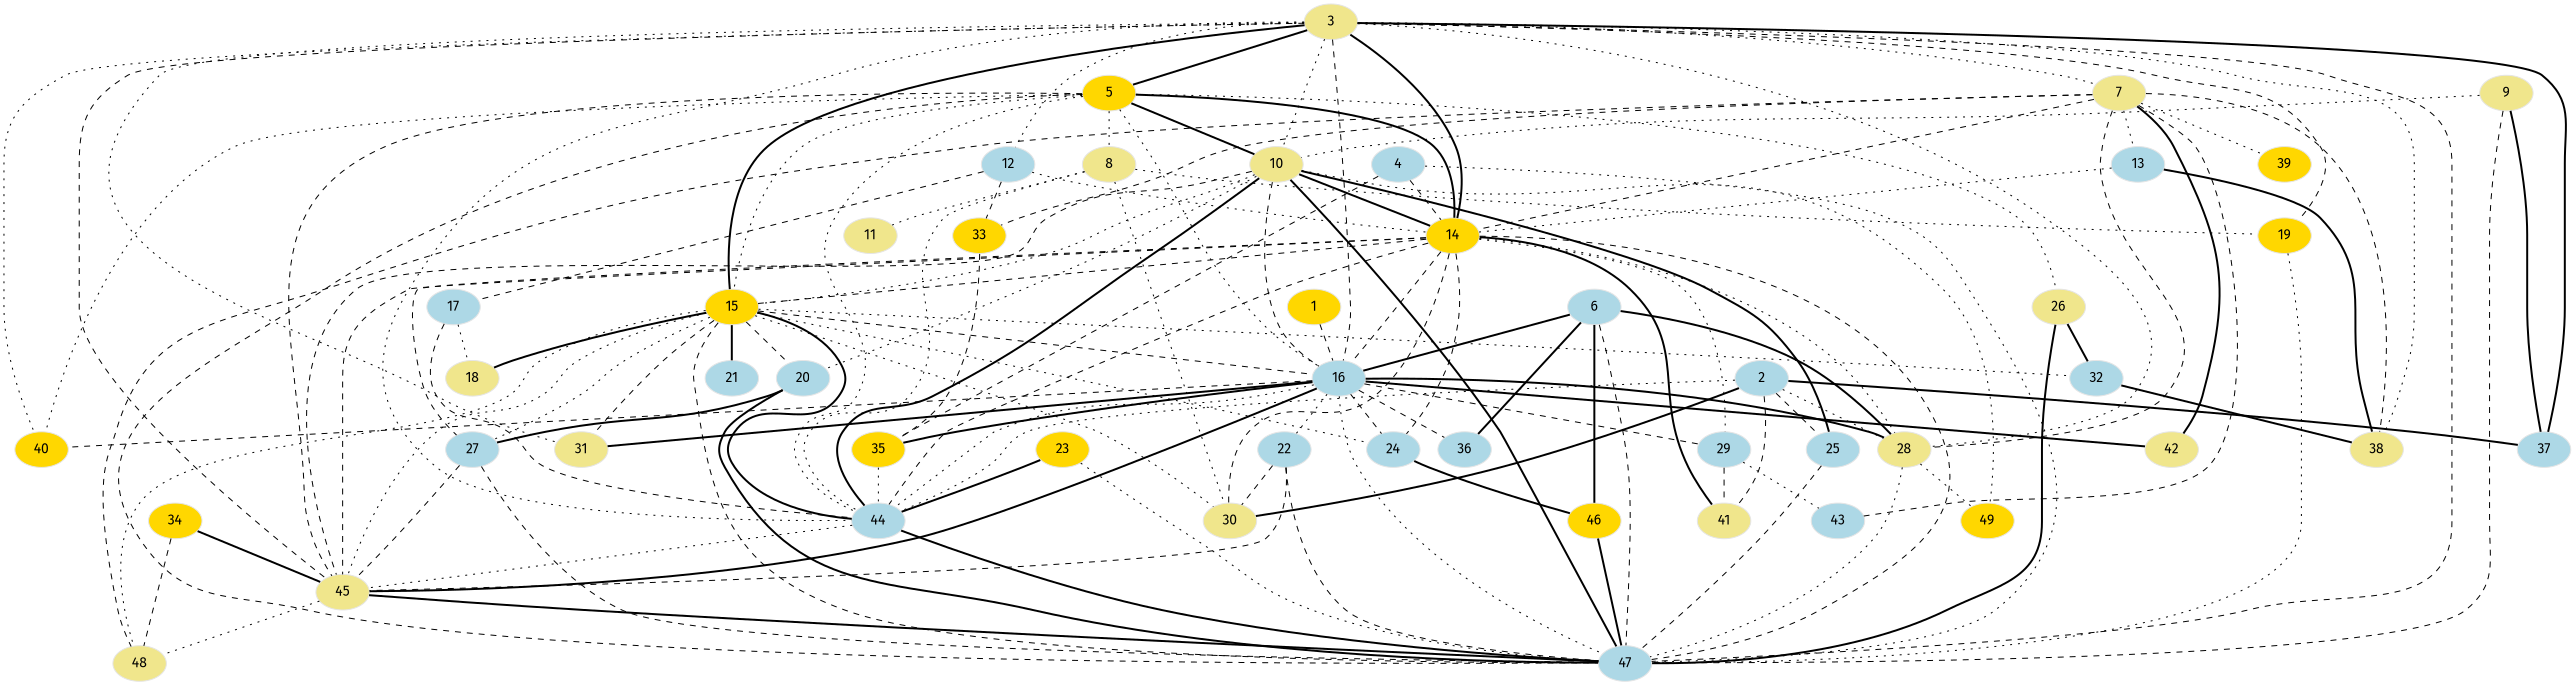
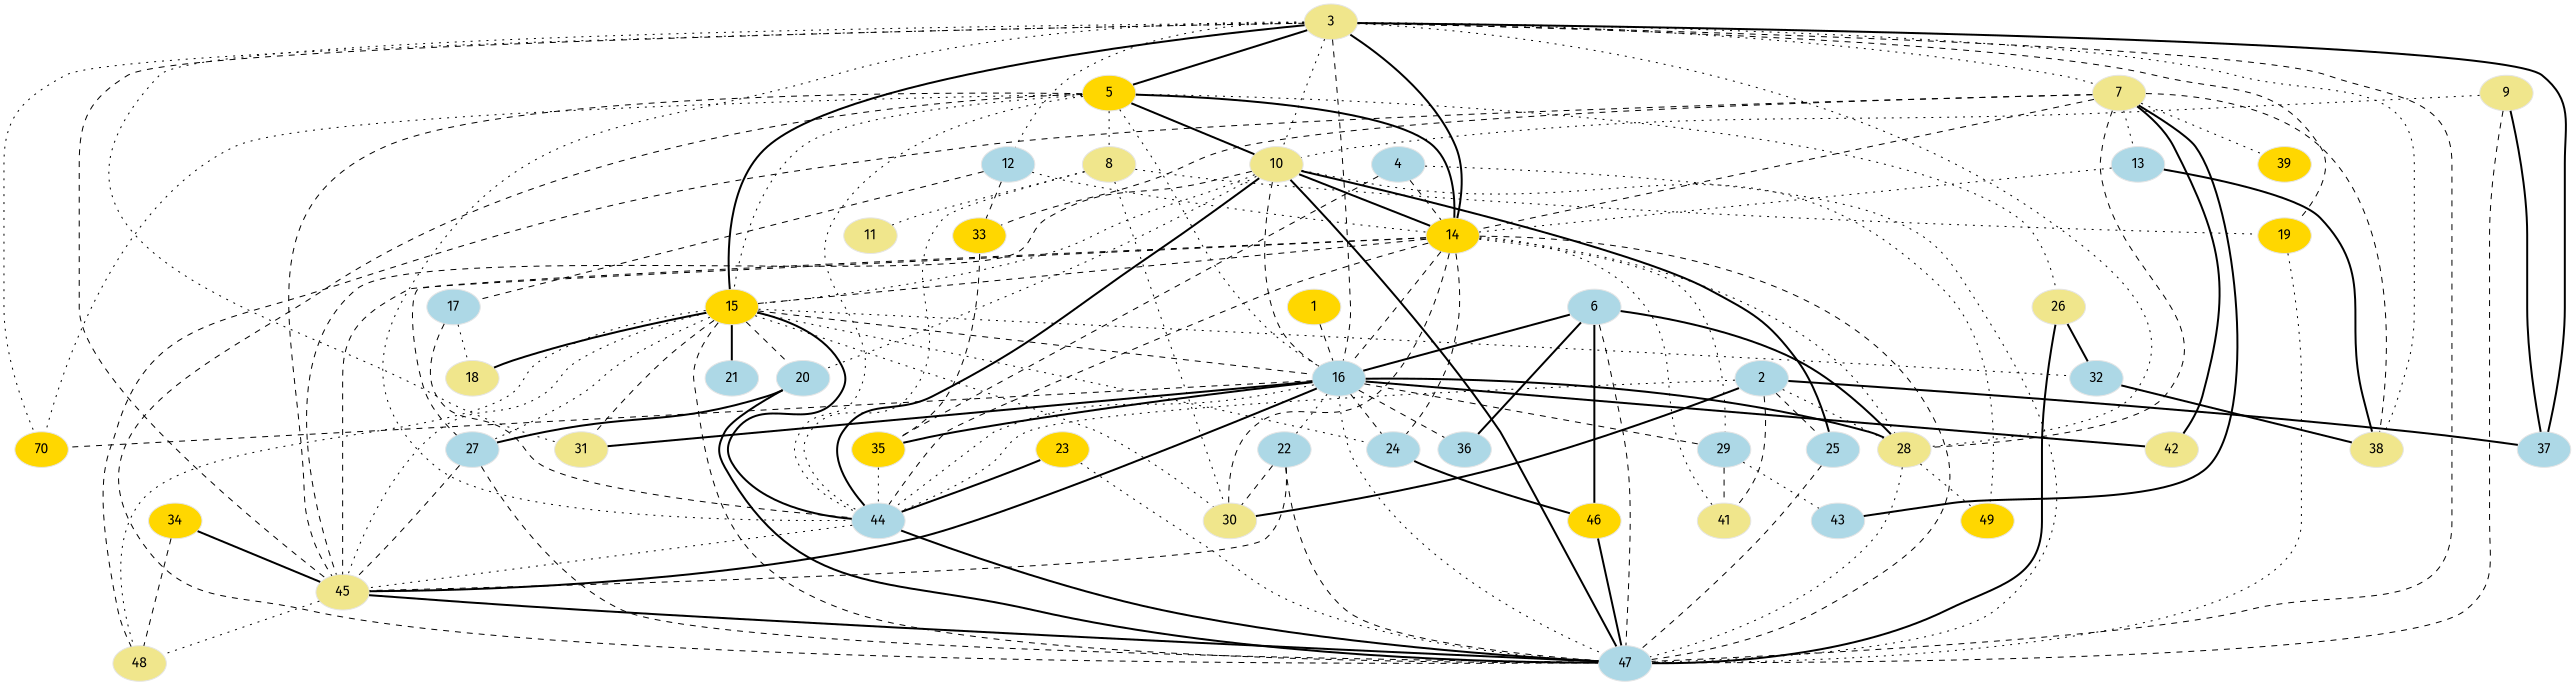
edge "14" -- "41": style bold -> dotted
edge "7" -- "43": style dashed -> bold
node "40": label "40" -> "70"
